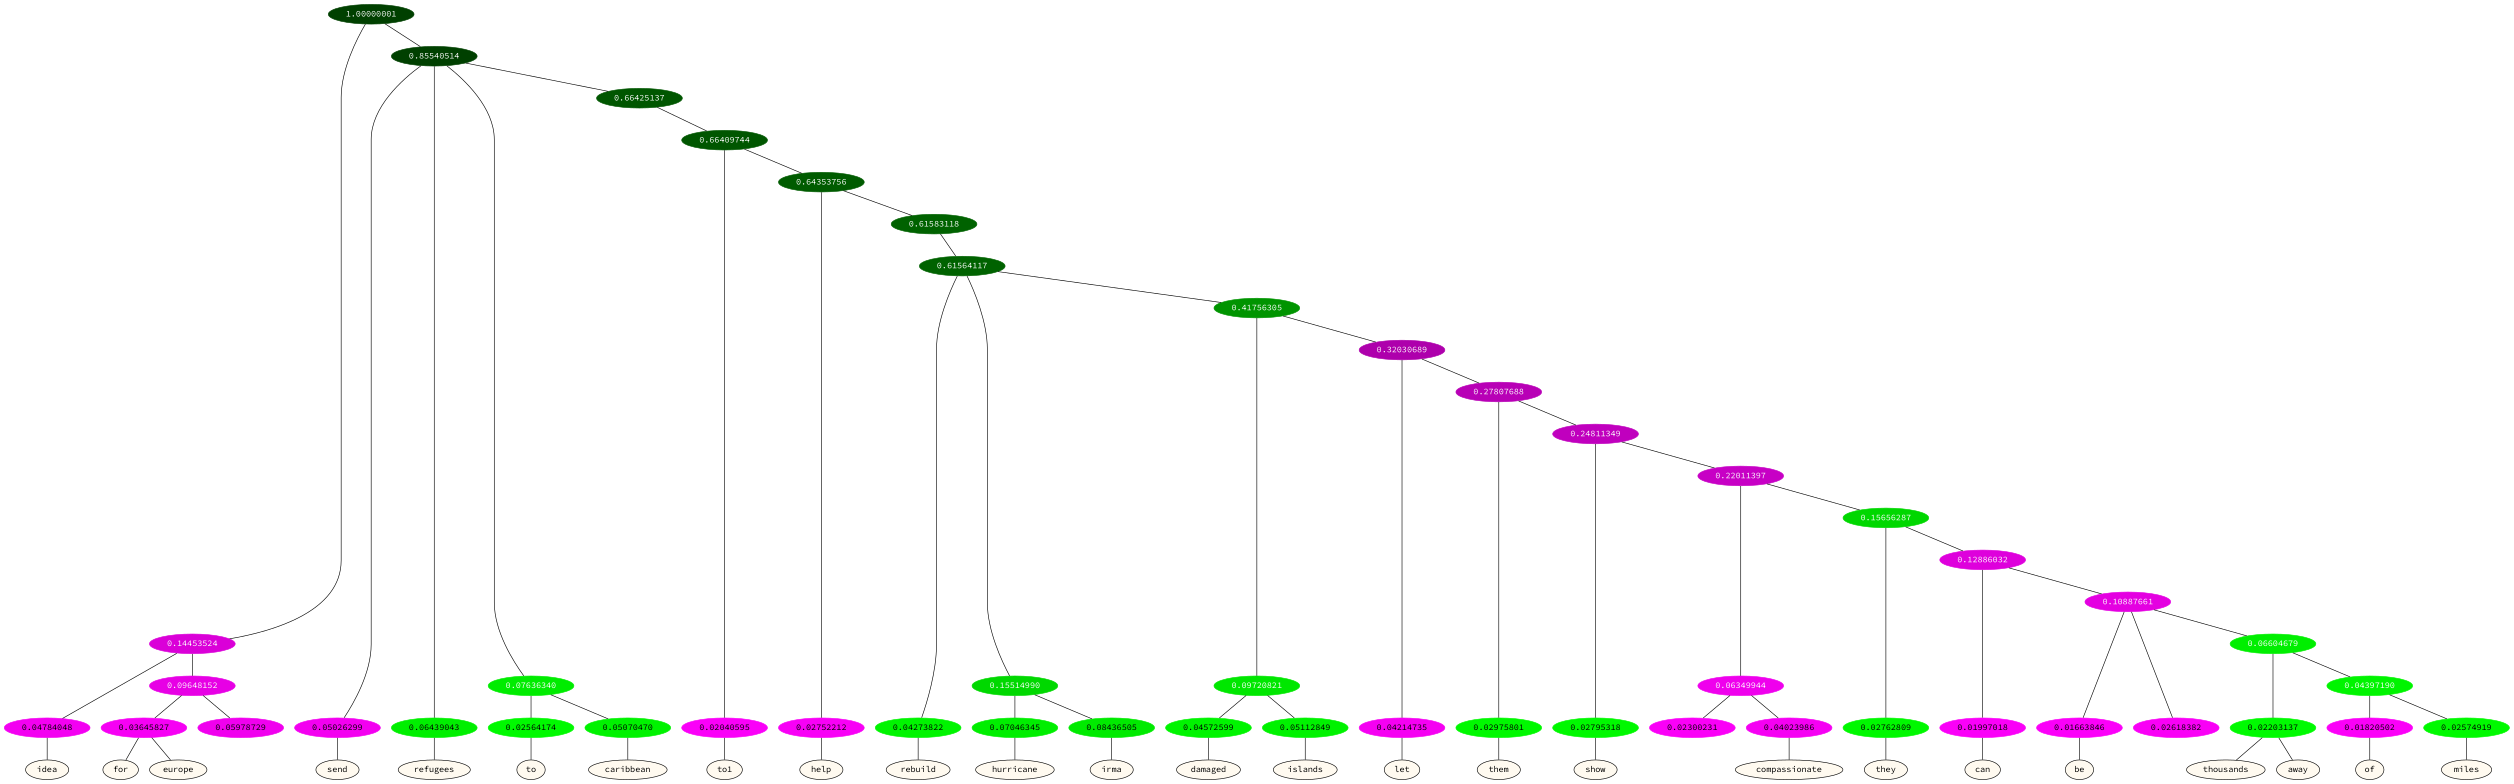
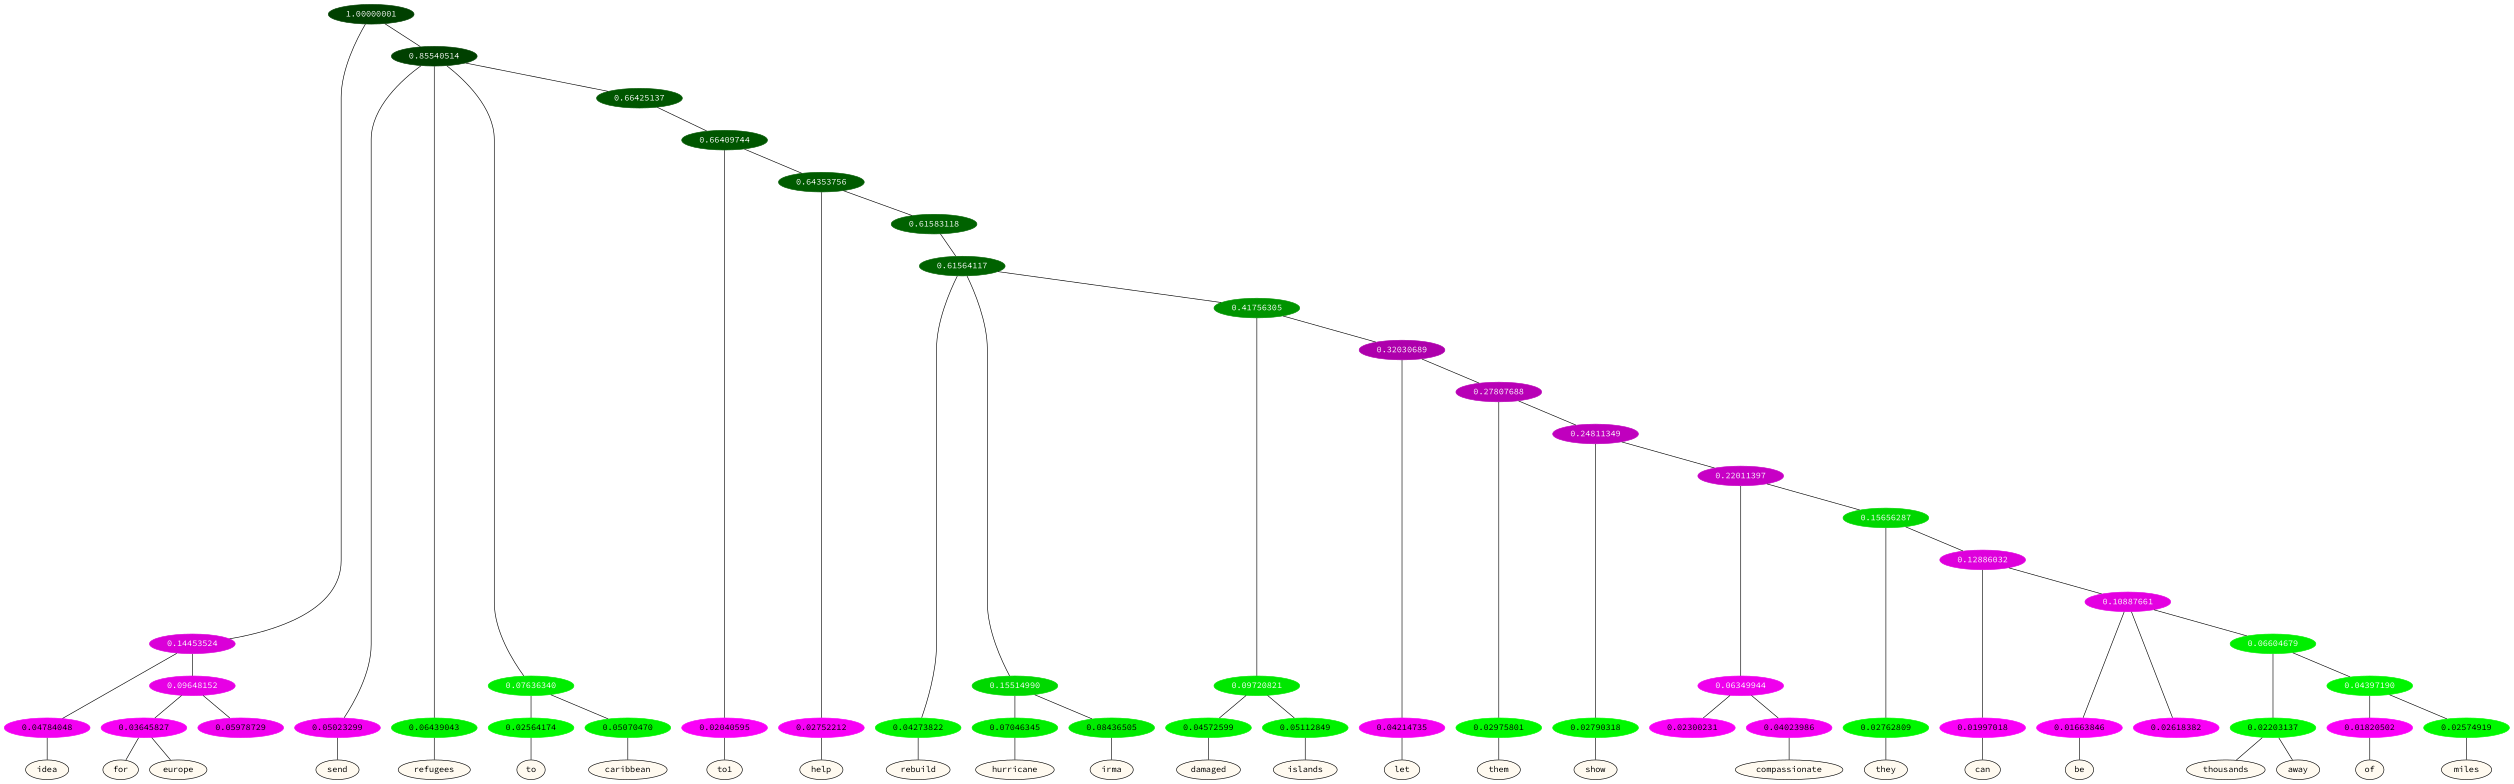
node "0.05026299": label "0.05026299" -> "0.05023299"
node "0.02795318": label "0.02795318" -> "0.02790318"
